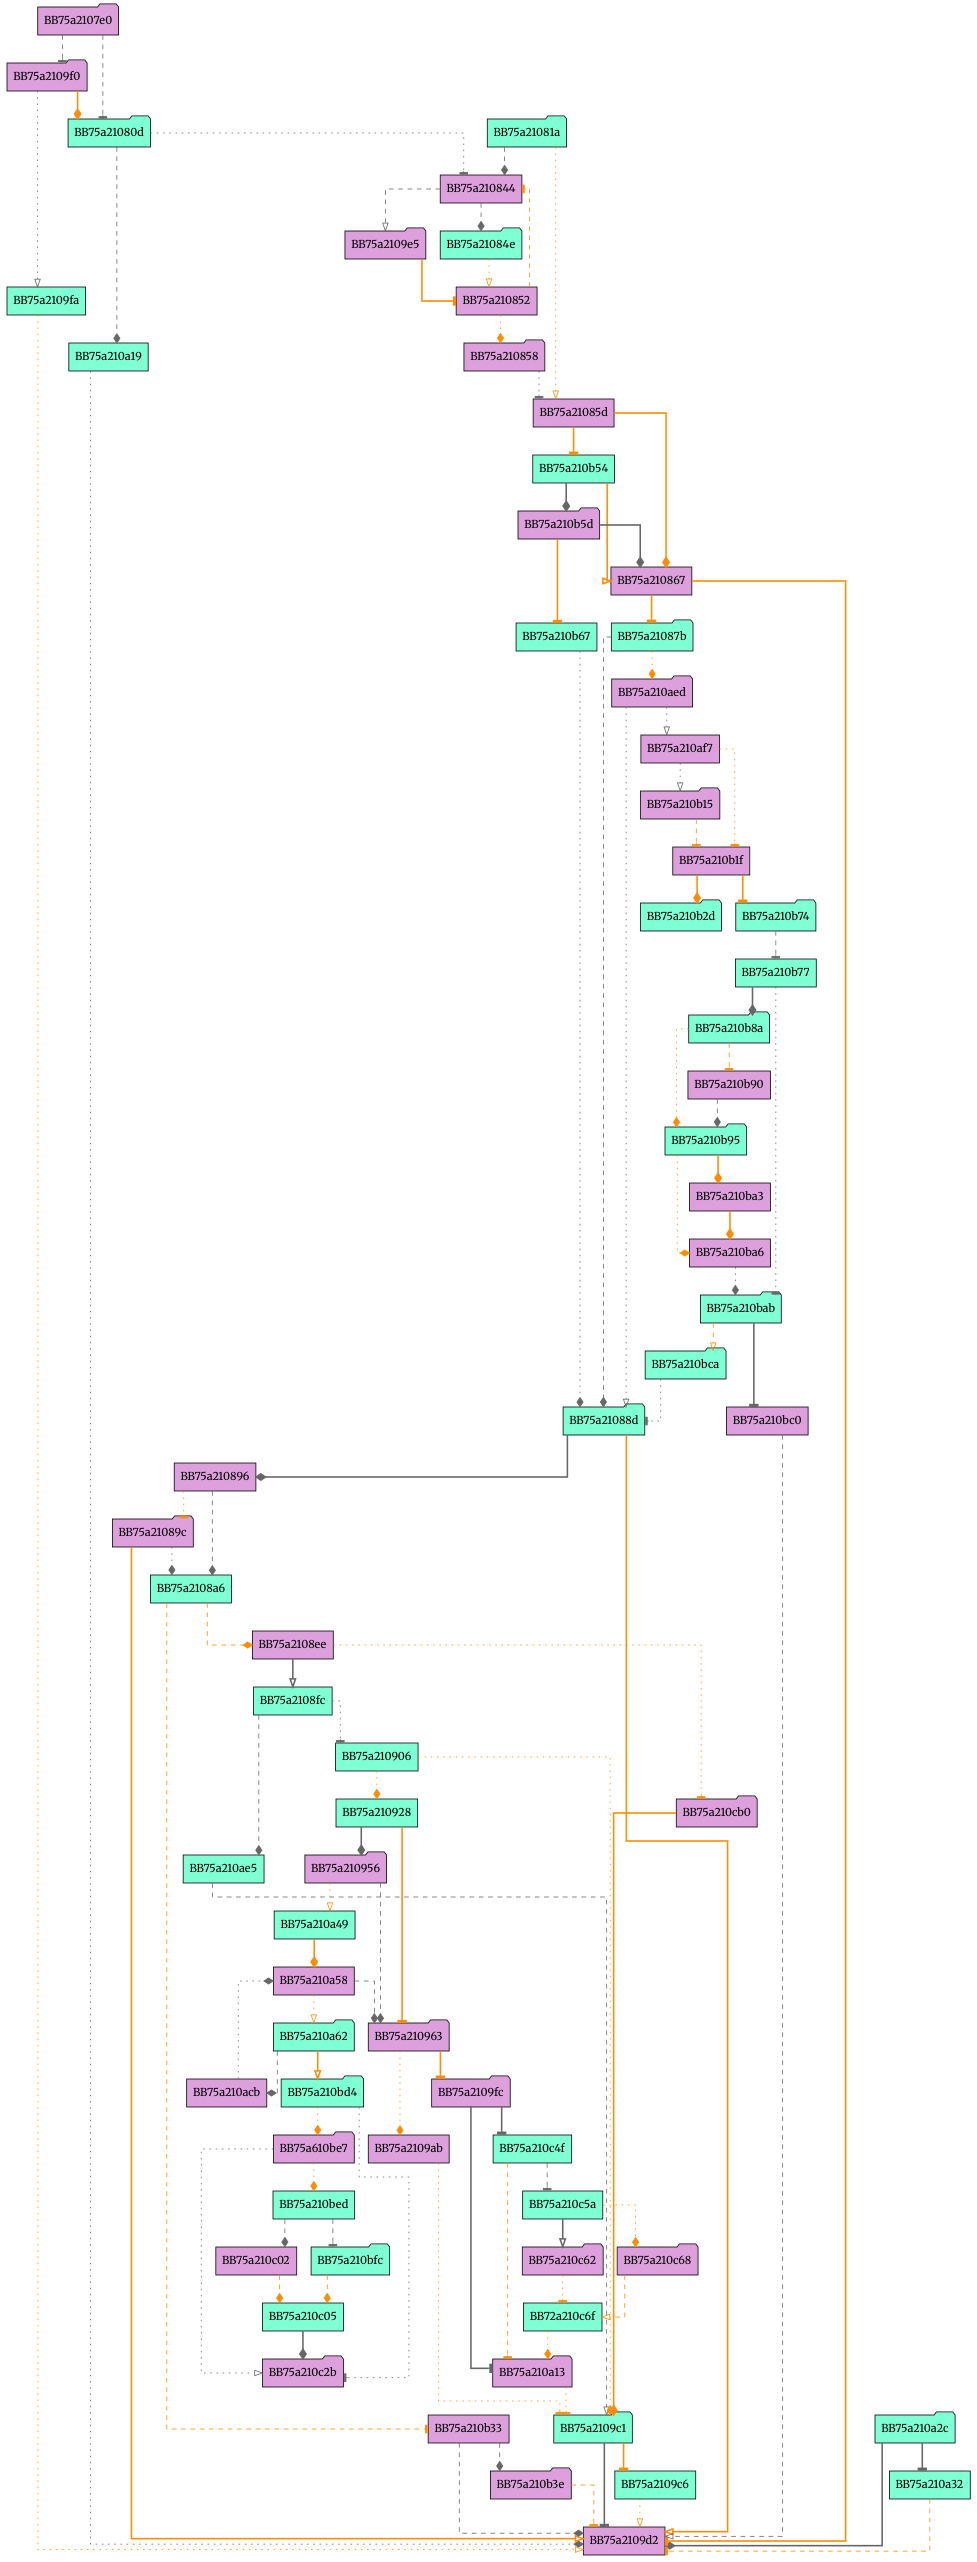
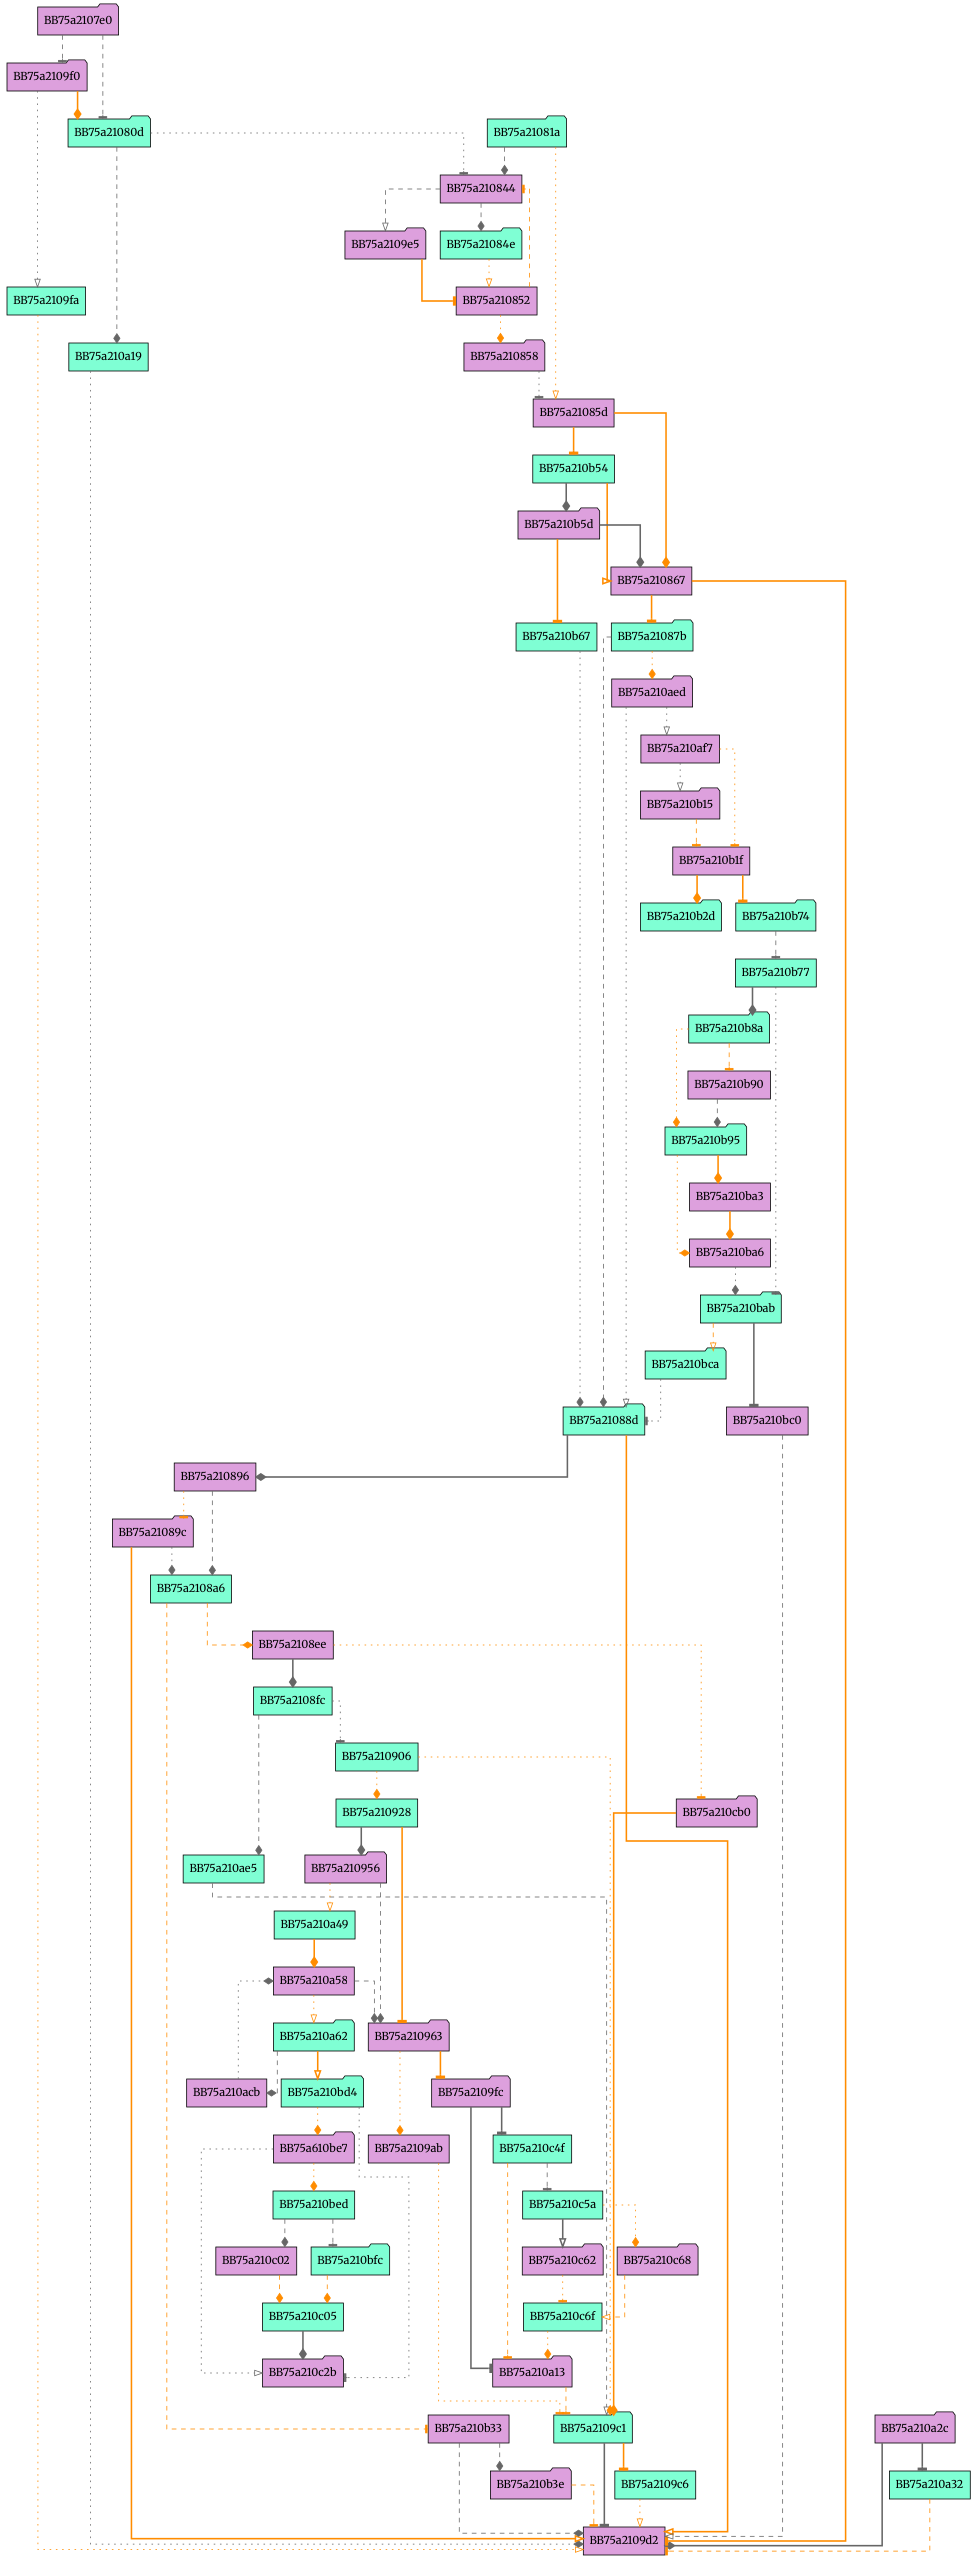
edge "BB75a2108ee" -> "BB75a2108fc": arrowhead onormal -> diamond
node "BB72a210c6f": label "BB72a210c6f" -> "BB75a210c6f"
edge "BB75a210a13" -> "BB75a2109c1": style dotted -> dashed
node "BB75a210a2c": fillcolor aquamarine -> plum
